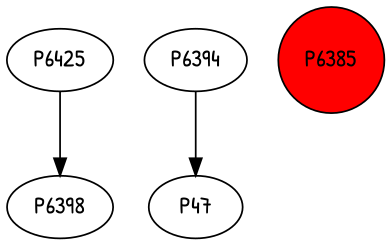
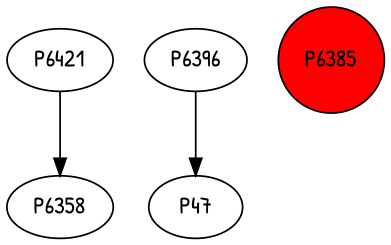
node "P6425": label "P6425" -> "P6421"
node "P6394": label "P6394" -> "P6396"
node "P6398": label "P6398" -> "P6358"
